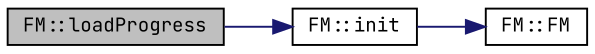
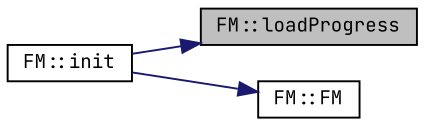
edge "FM::loadProgress" -> "FM::init": reversed
